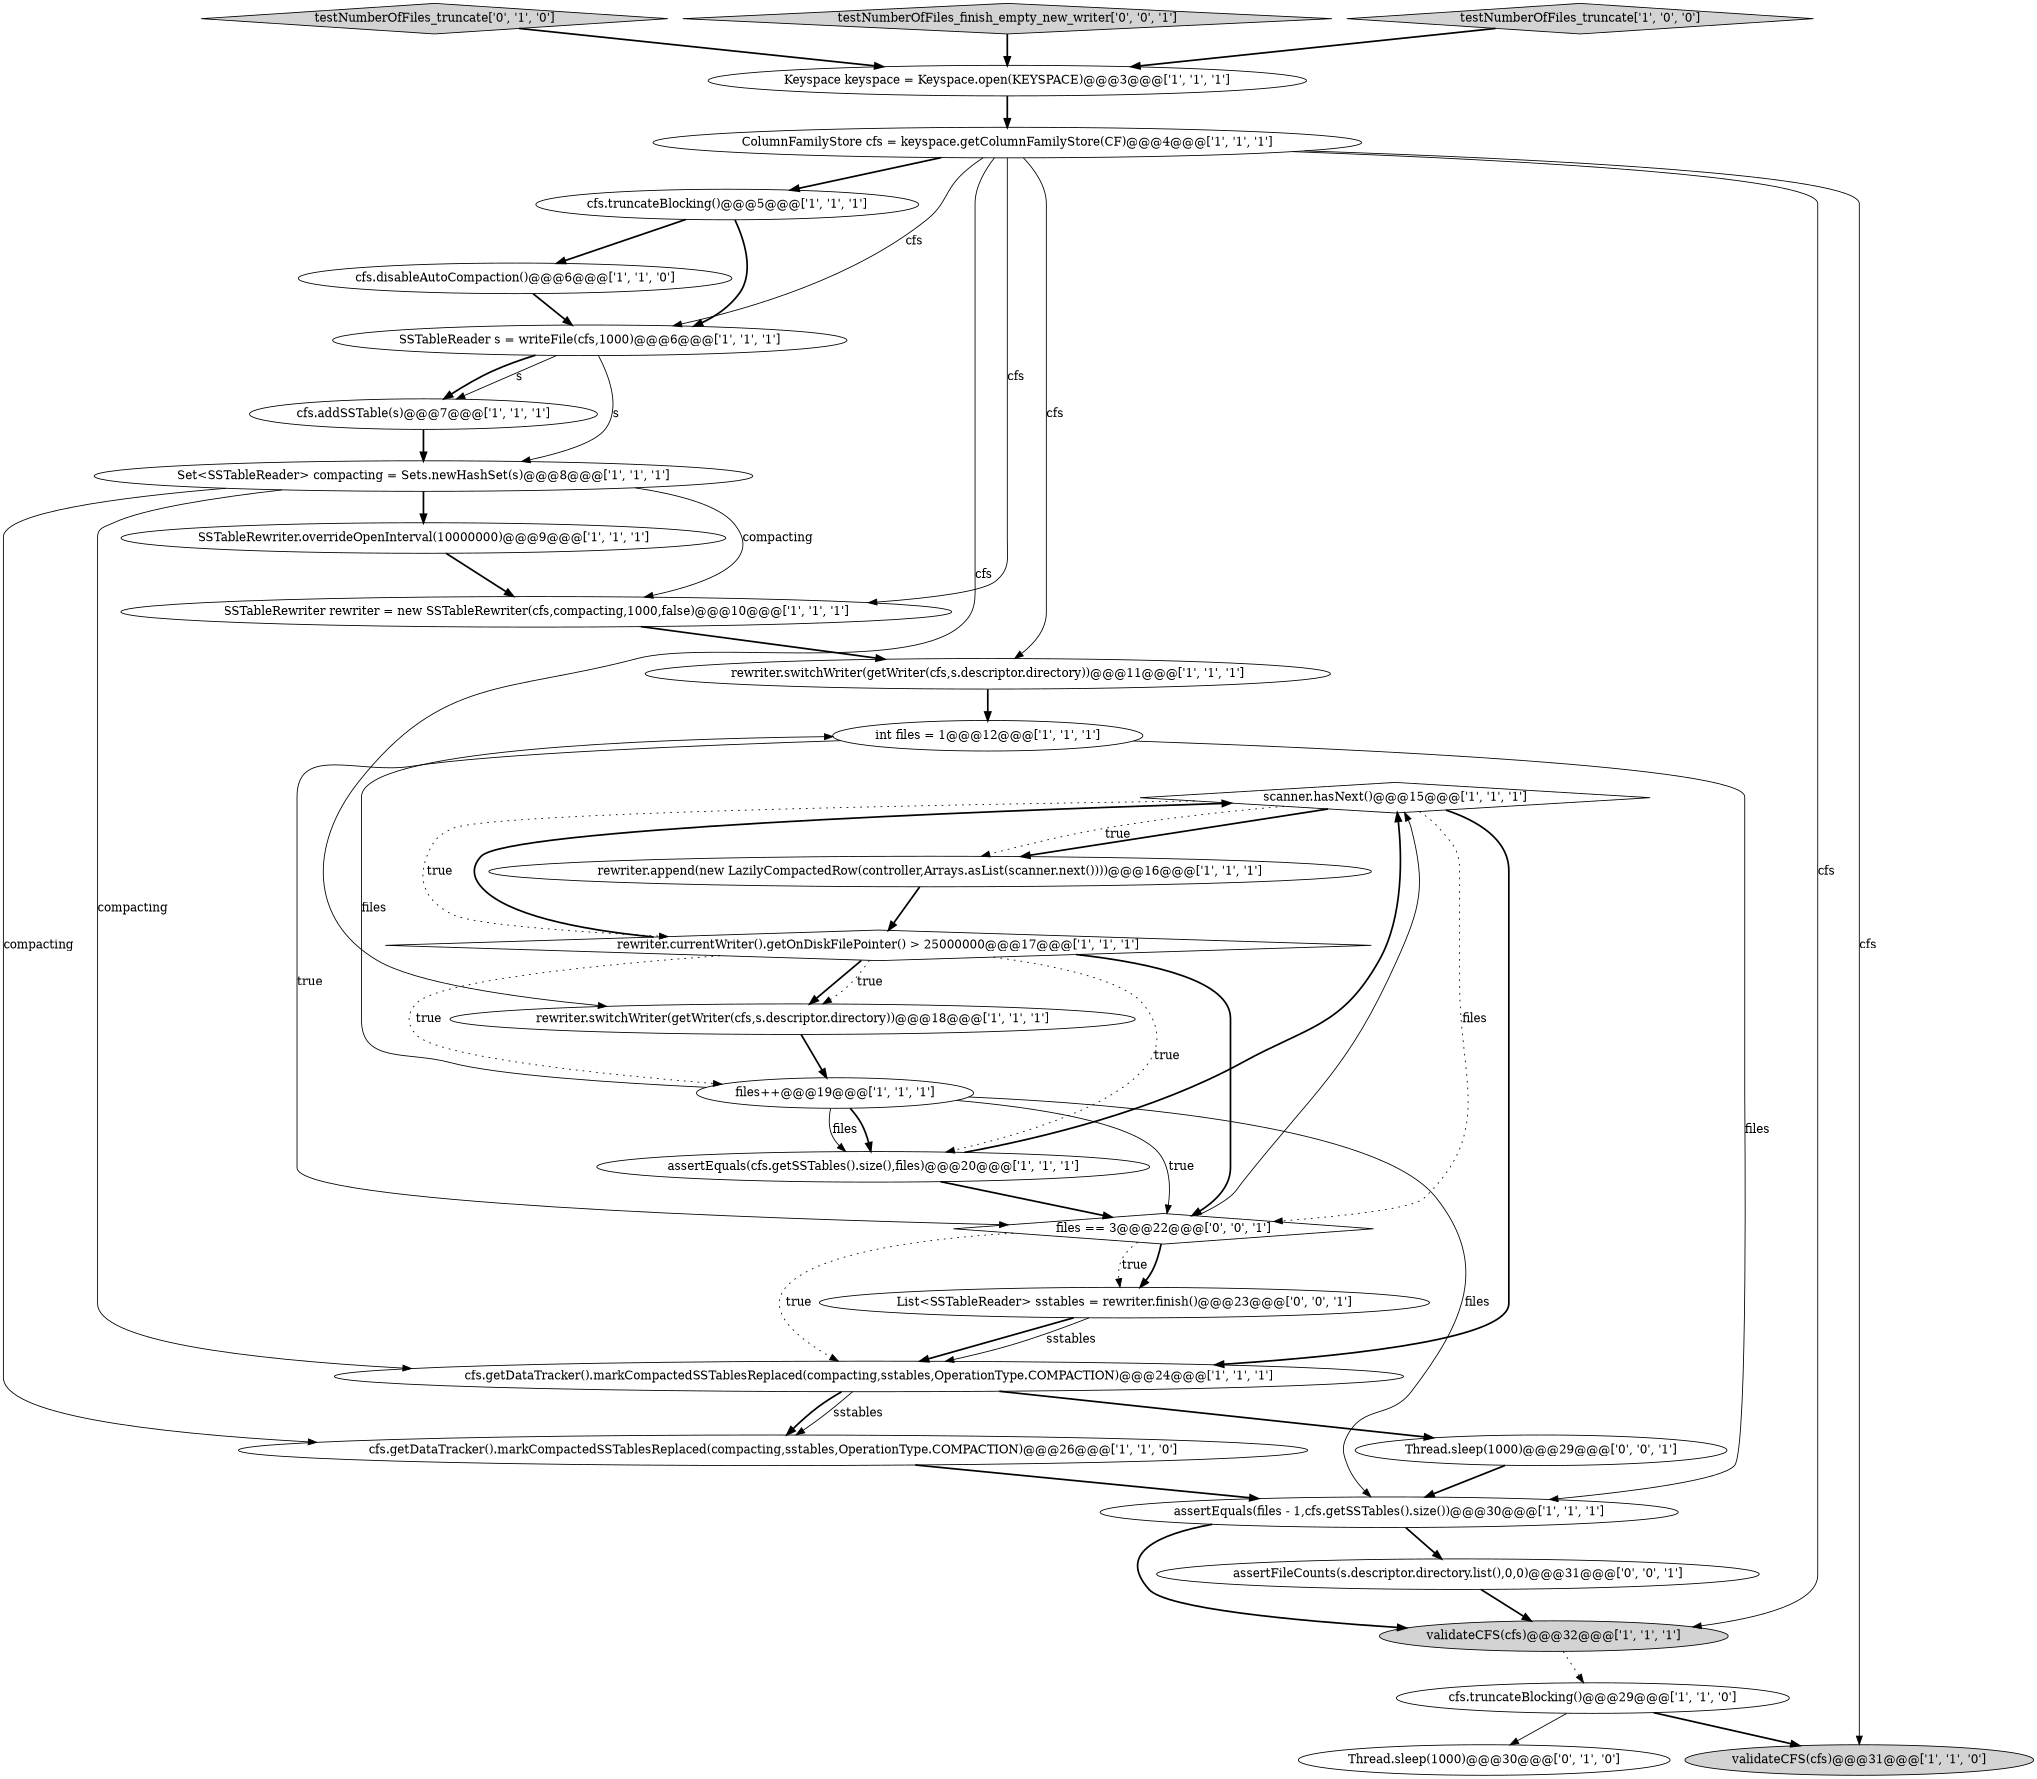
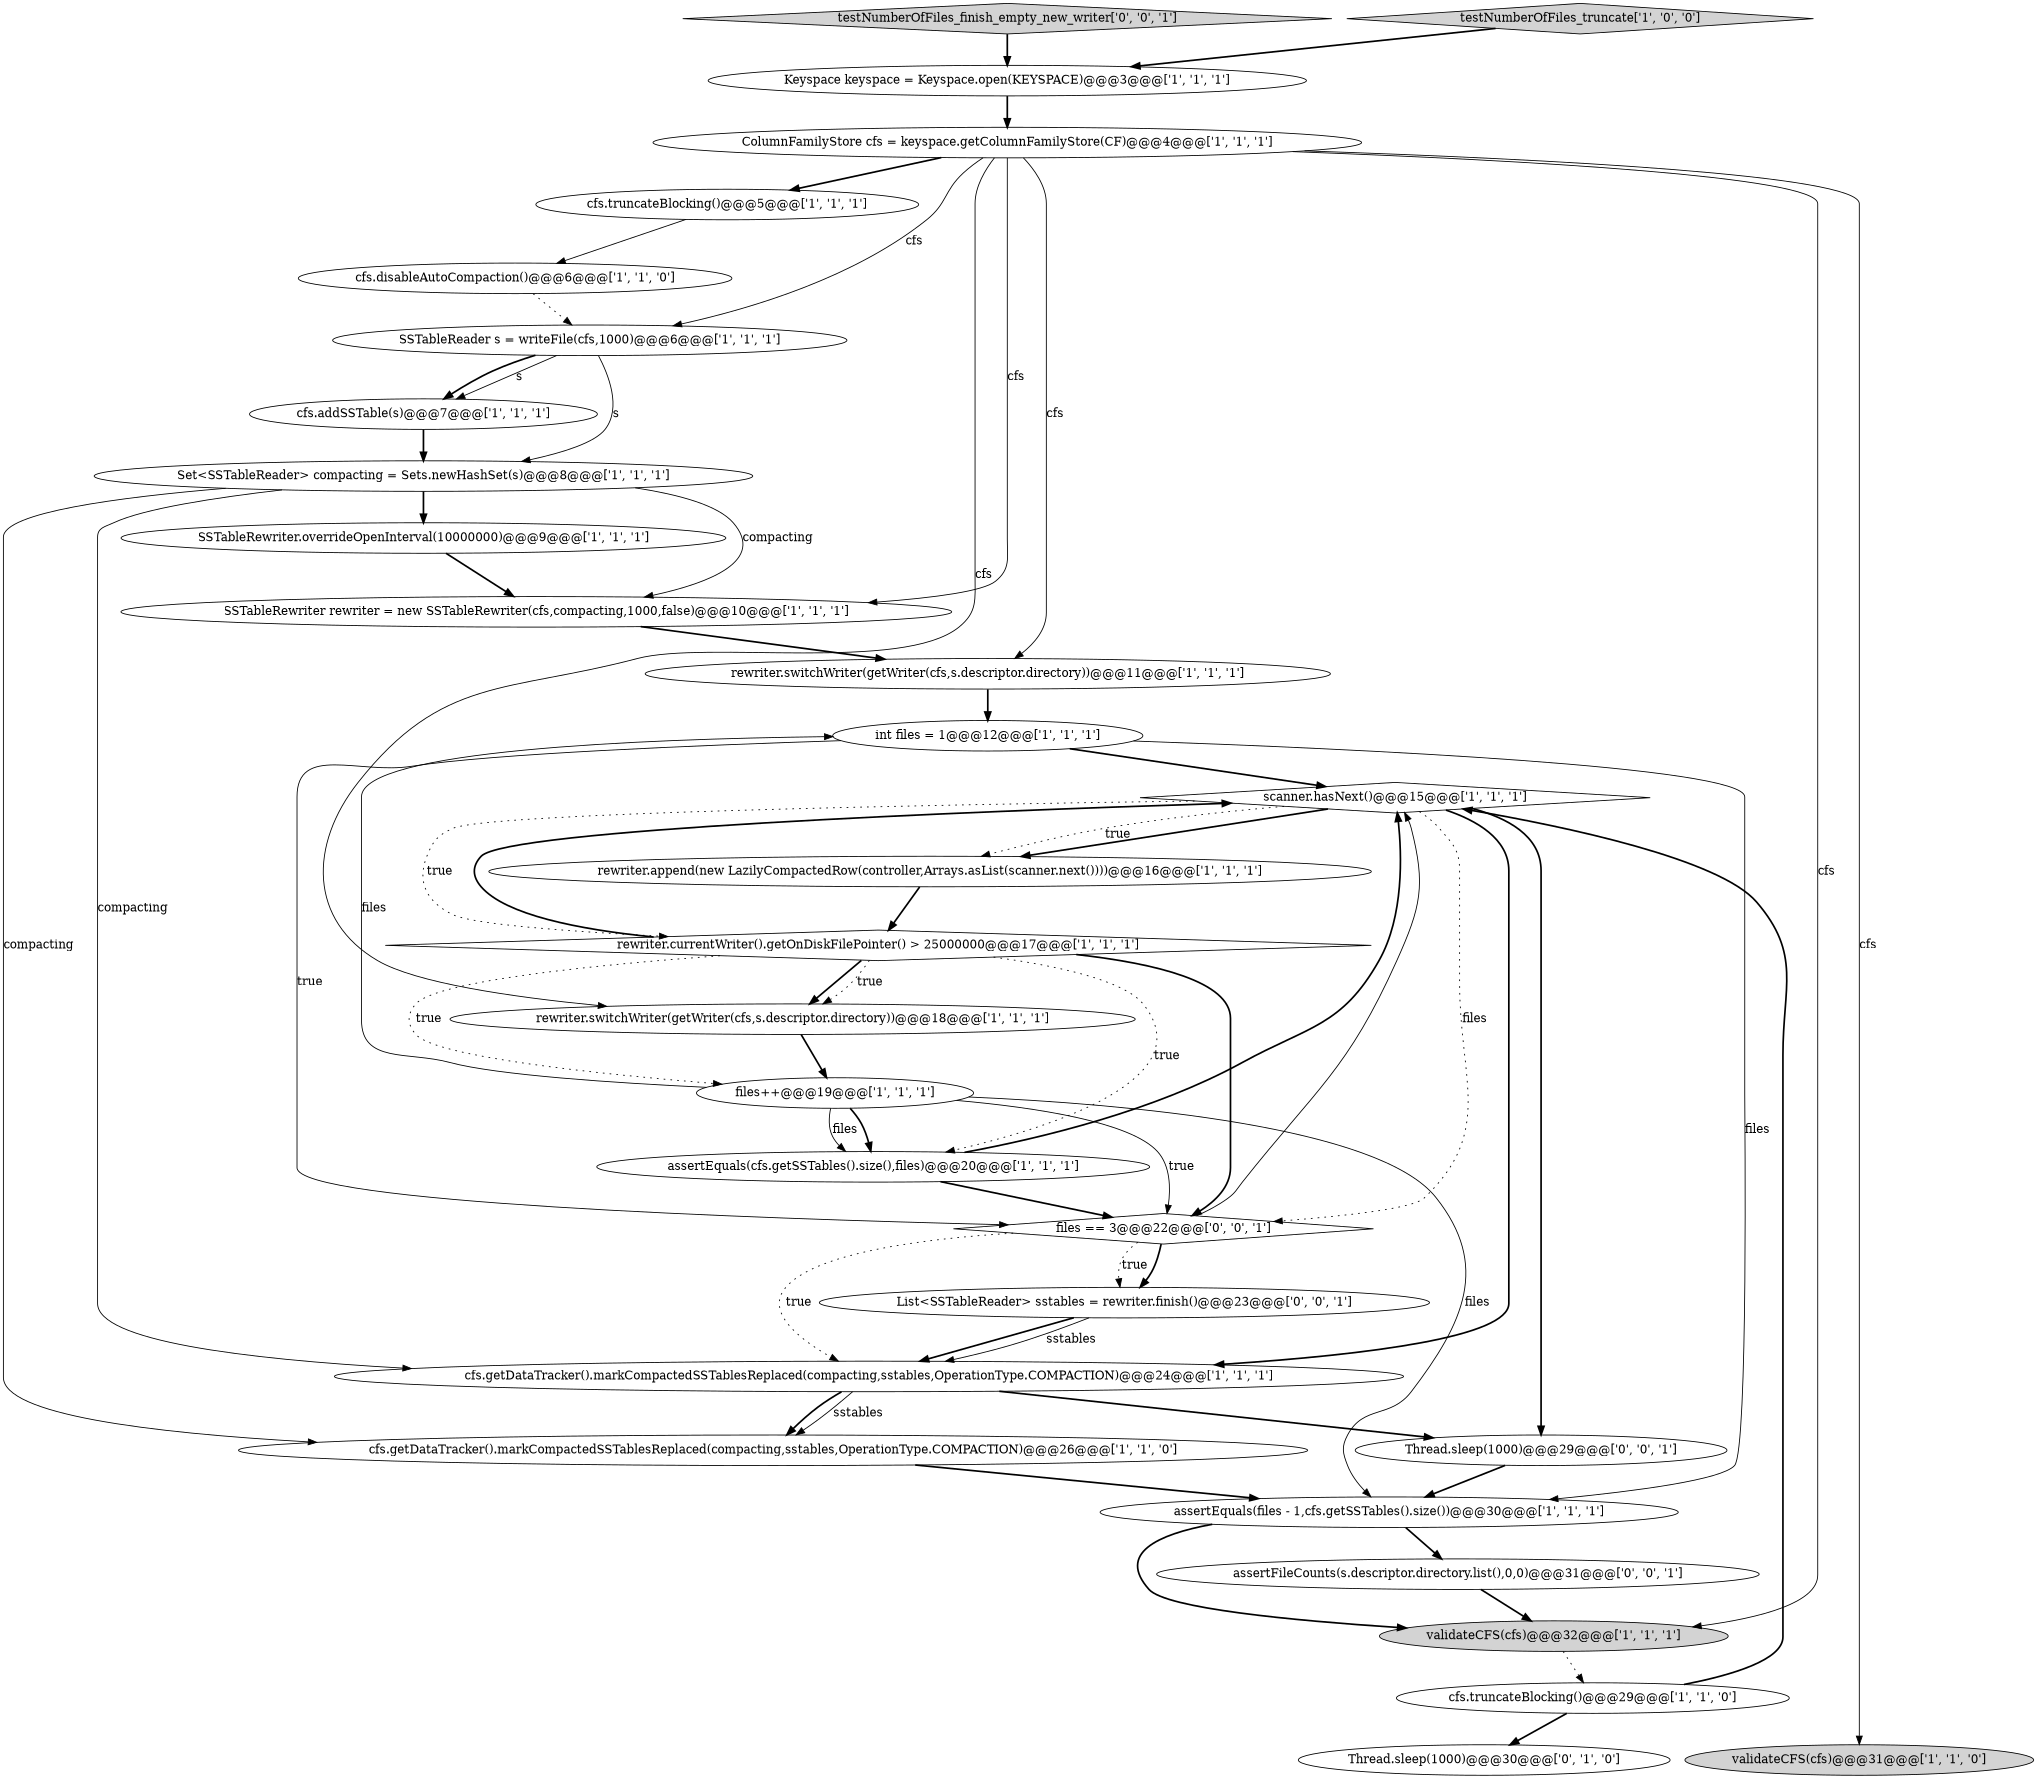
node "testNumberOfFiles_truncate['0', '1', '0']": removed
edge "cfs.truncateBlocking()@@@5@@@['1', '1', '1']" -> "cfs.disableAutoCompaction()@@@6@@@['1', '1', '0']": style bold -> solid
edge "cfs.truncateBlocking()@@@5@@@['1', '1', '1']" -> "SSTableReader s = writeFile(cfs,1000)@@@6@@@['1', '1', '1']": removed
edge "cfs.disableAutoCompaction()@@@6@@@['1', '1', '0']" -> "SSTableReader s = writeFile(cfs,1000)@@@6@@@['1', '1', '1']": style bold -> dotted
edge "int files = 1@@@12@@@['1', '1', '1']" -> "scanner.hasNext()@@@15@@@['1', '1', '1']": added
edge "scanner.hasNext()@@@15@@@['1', '1', '1']" -> "Thread.sleep(1000)@@@29@@@['0', '0', '1']": added
edge "cfs.truncateBlocking()@@@29@@@['1', '1', '0']" -> "Thread.sleep(1000)@@@30@@@['0', '1', '0']": style solid -> bold
edge "cfs.truncateBlocking()@@@29@@@['1', '1', '0']" -> "validateCFS(cfs)@@@31@@@['1', '1', '0']": now "cfs.truncateBlocking()@@@29@@@['1', '1', '0']" -> "scanner.hasNext()@@@15@@@['1', '1', '1']"
